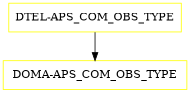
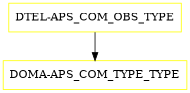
node "DOMA-APS_COM_OBS_TYPE": label "DOMA-APS_COM_OBS_TYPE" -> "DOMA-APS_COM_TYPE_TYPE"
